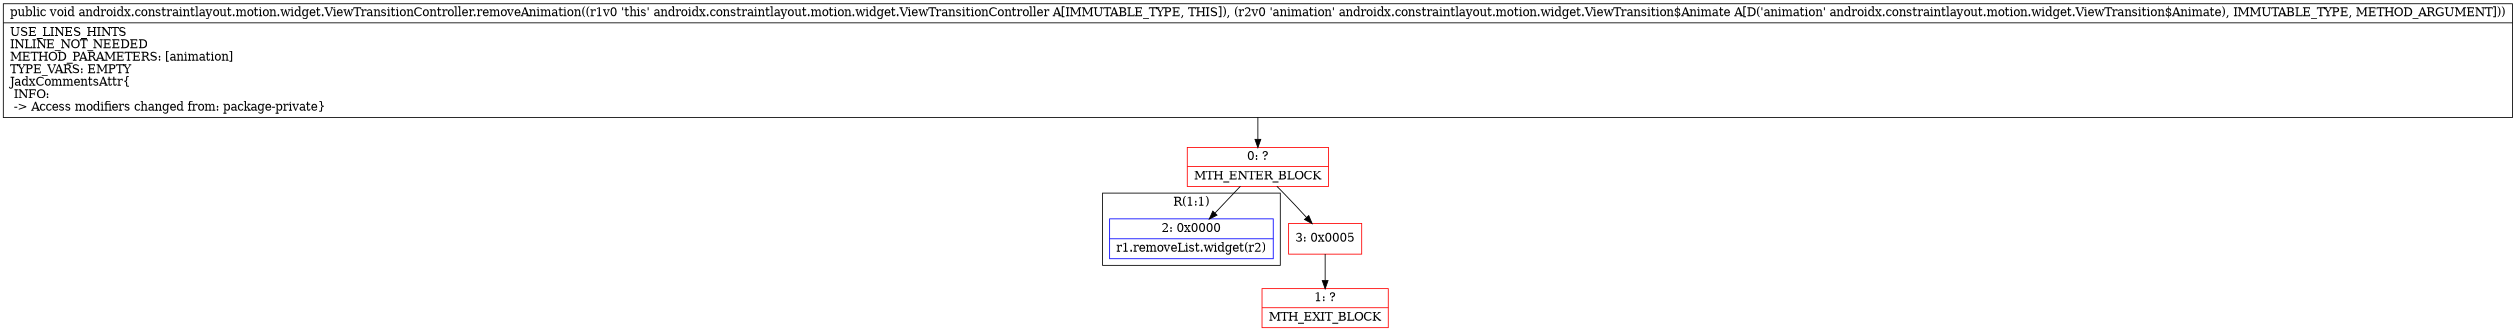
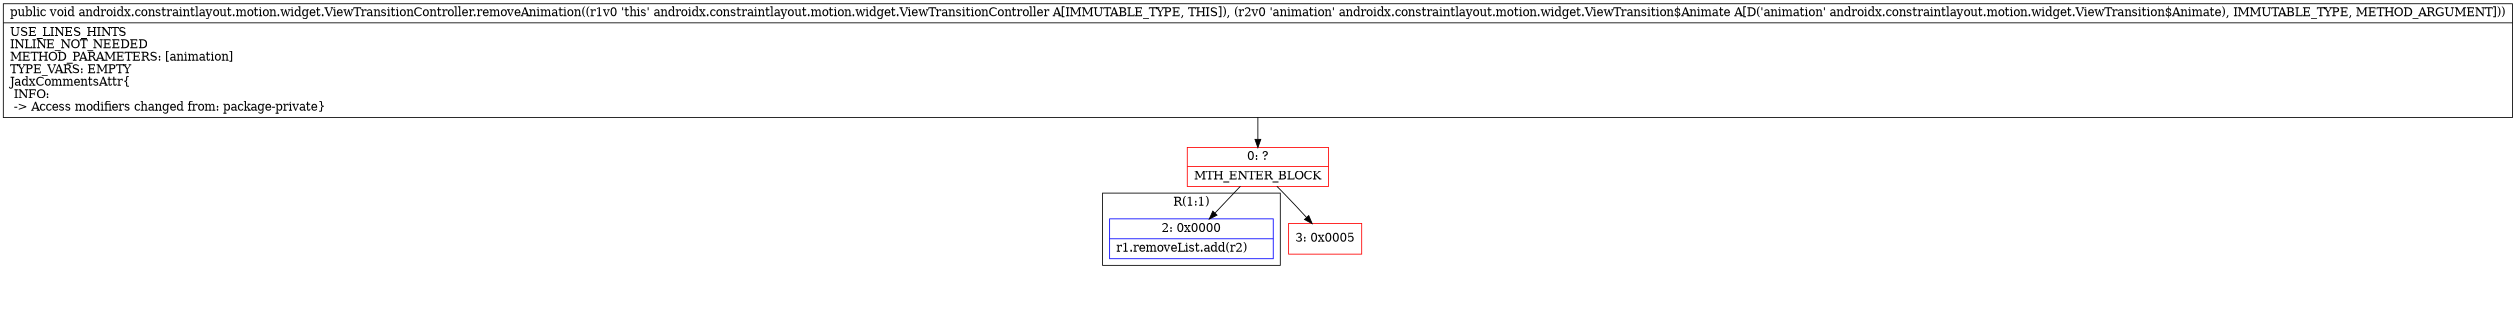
node "2: 0x0000": text "r1.removeList.widget(r2)" -> "r1.removeList.add(r2)"
node "1: ?": removed
